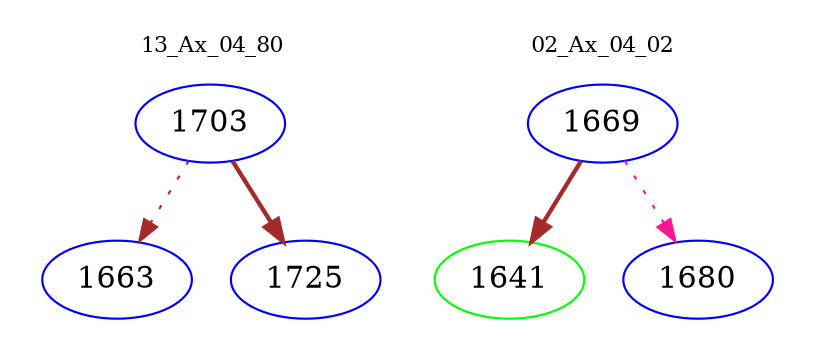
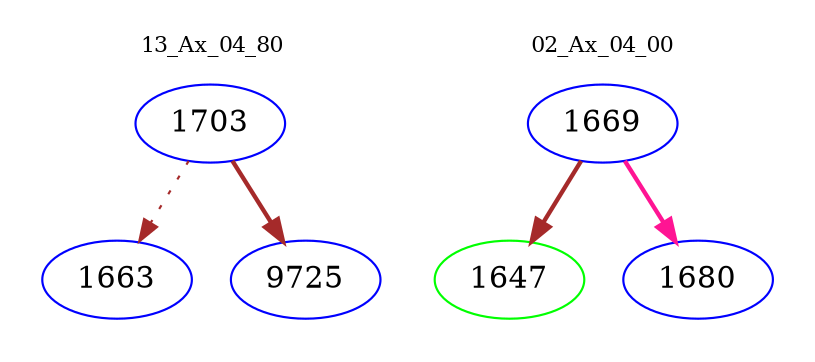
cluster "02_Ax_04_02": label "02_Ax_04_02" -> "02_Ax_04_00"
edge "1669" -> "1680": style dotted -> bold
node "1725": label "1725" -> "9725"
node "1641": label "1641" -> "1647"
